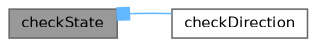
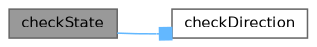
edge "checkDirection" -> "checkState": reversed
